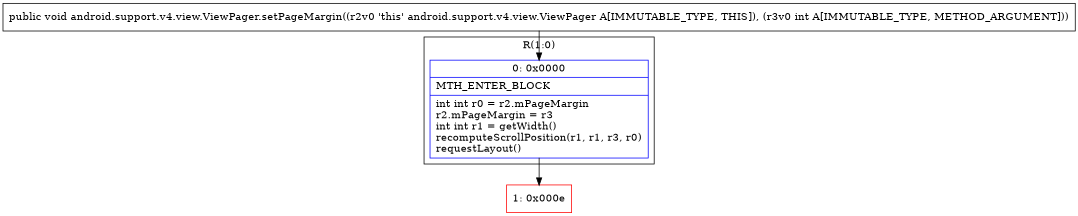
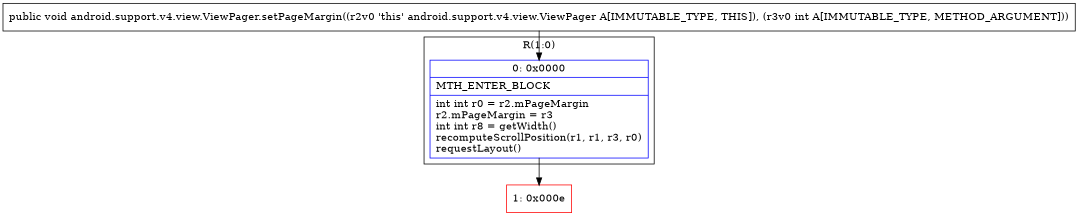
node "0: 0x0000": text "int int r1 = getWidth()" -> "int int r8 = getWidth()"
